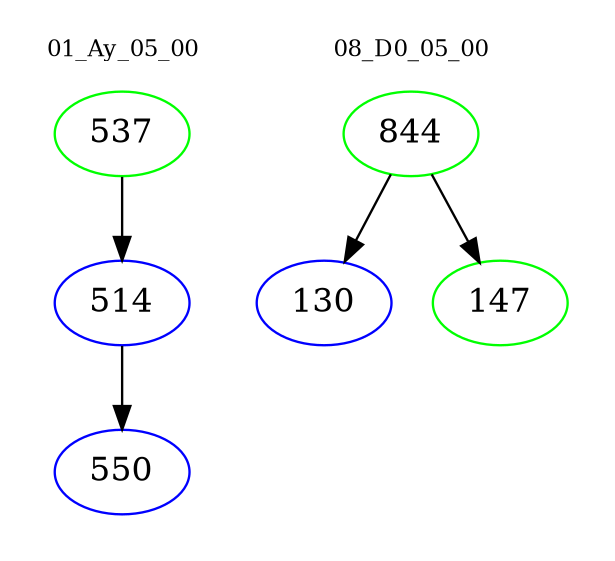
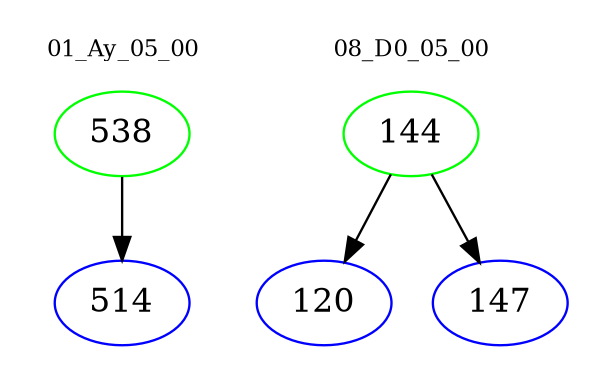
node "537": label "537" -> "538"
node "844": label "844" -> "144"
node "130": label "130" -> "120"
node "147": color green -> blue
node "550": removed
